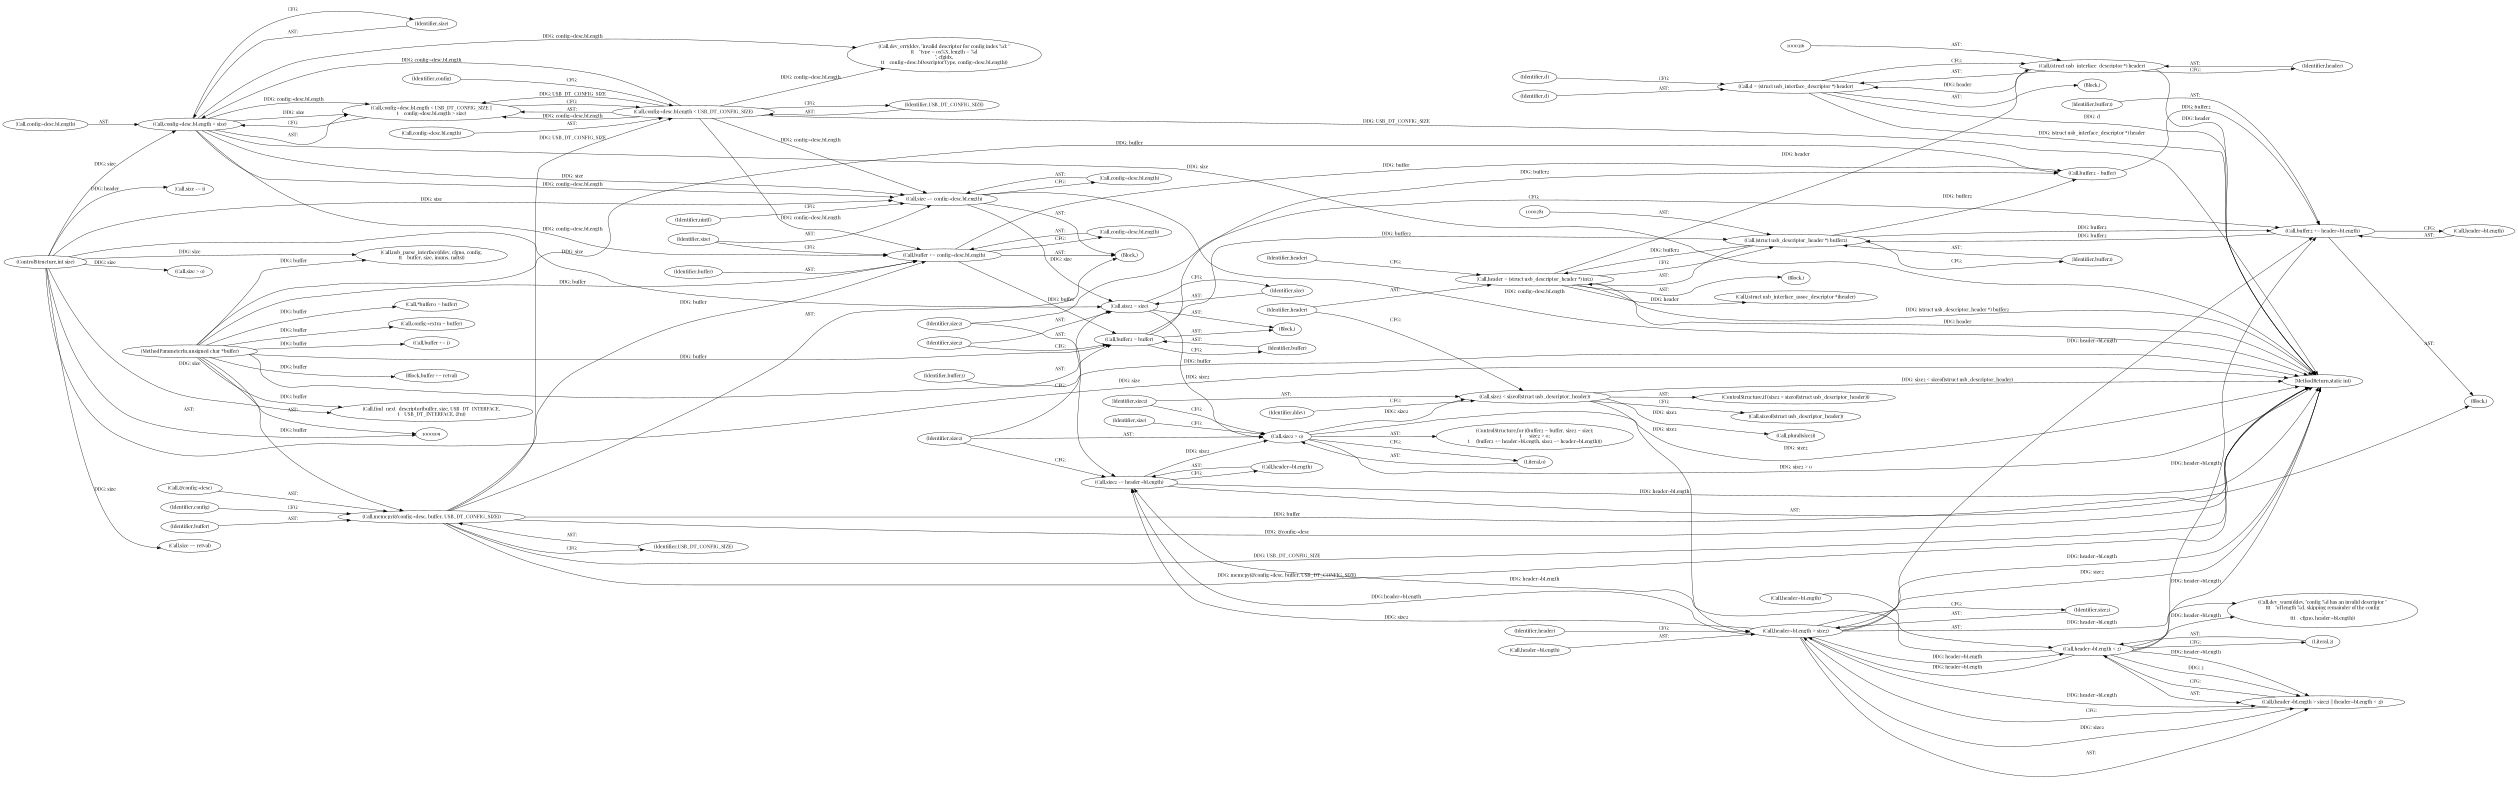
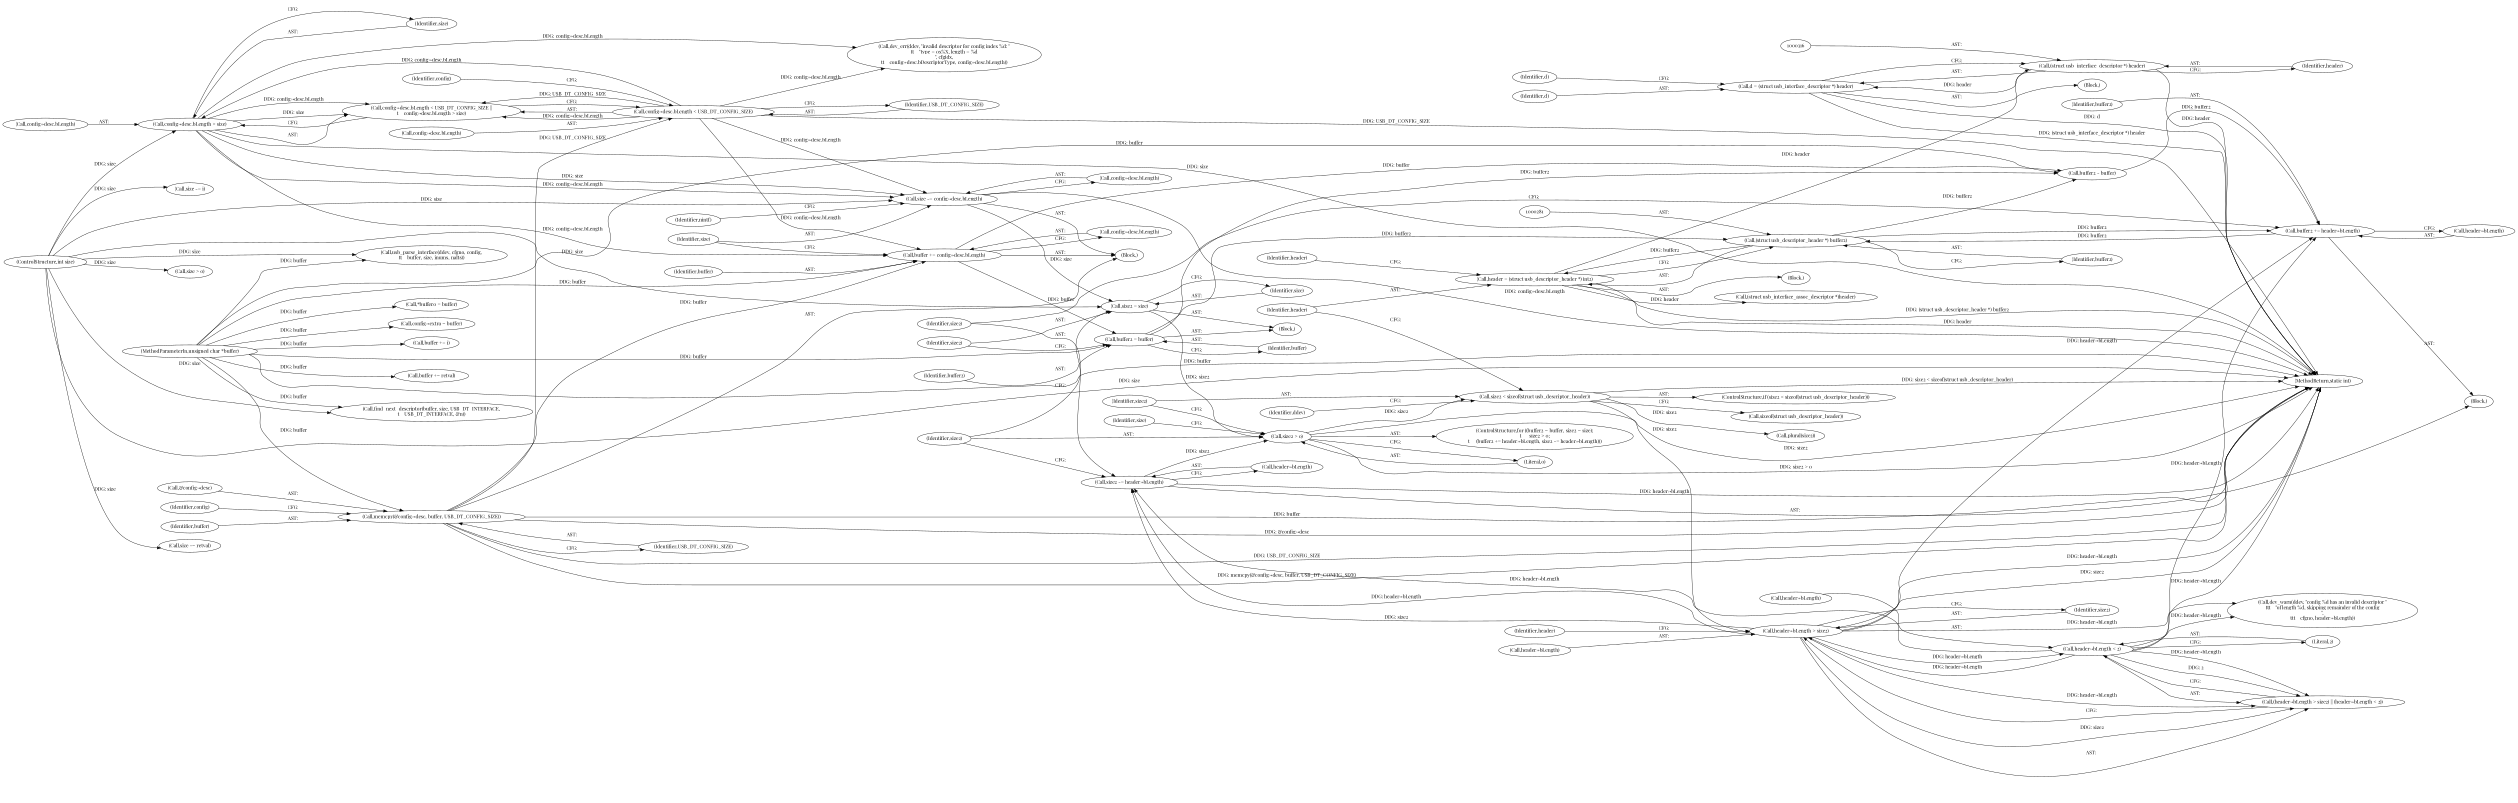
edge "(ControlStructure,int size)" -> "(Call,size -= i)": label "DDG: header" -> "DDG: size"
node "(Block,buffer += retval)": label "(Block,buffer += retval)" -> "(Call,buffer += retval)"
node "1000109": removed
